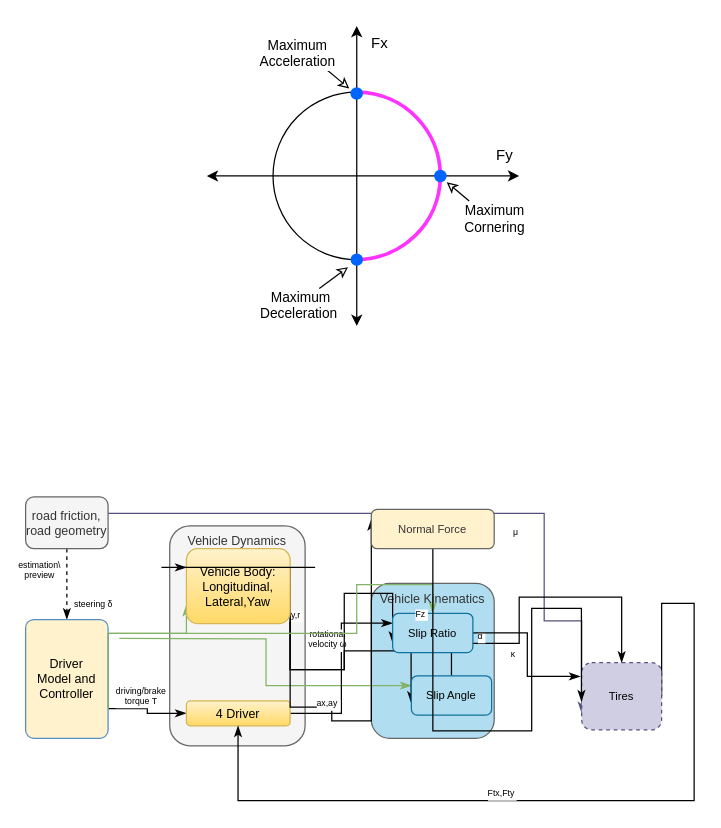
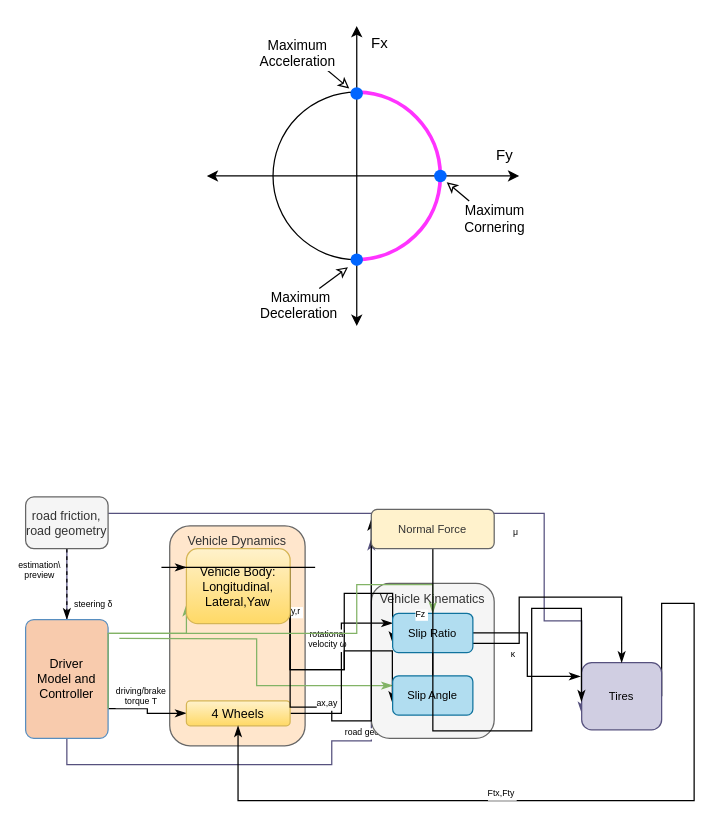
node "Vehicle Dynamics": fillcolor #f5f5f5 -> #ffe6cc
node "Vehicle Kinematics": fillcolor #b1ddf0 -> #f5f5f5
node "Driver Model and Controller": fillcolor #fff2cc -> #f8cbad
node "Slip Angle": moved (452, 695) -> (433, 695)
node "Tires": style dashed -> solid
node "4 Driver": label "4 Driver" -> "4 Wheels"
edge "road friction, road geometry" -> "Normal Force": added, label "road geometry"
